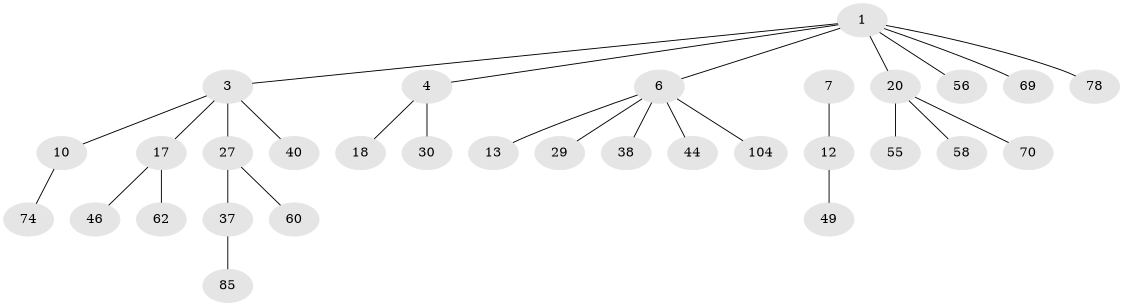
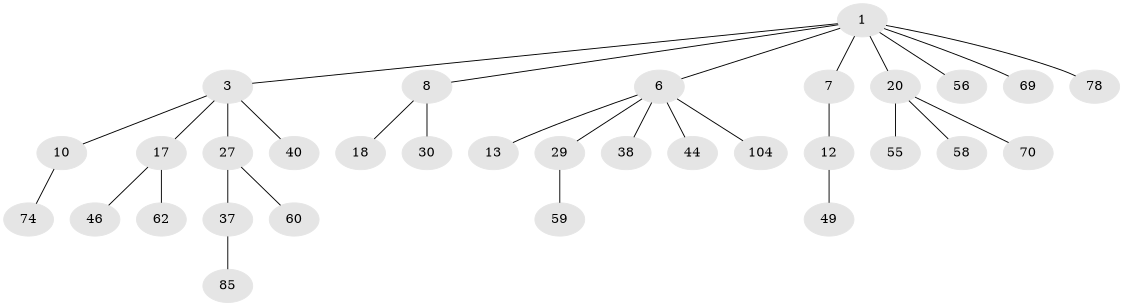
edge "1" -- "7": added
node "4": label "4" -> "8"
node "59": added
